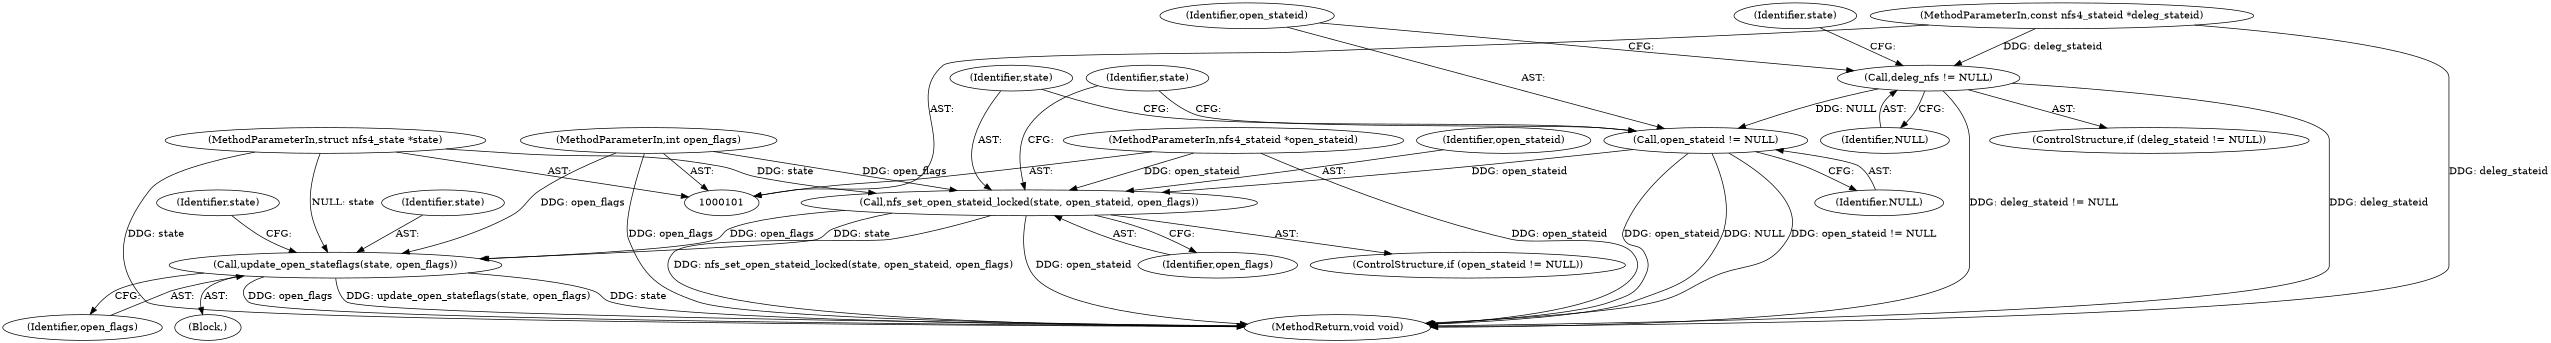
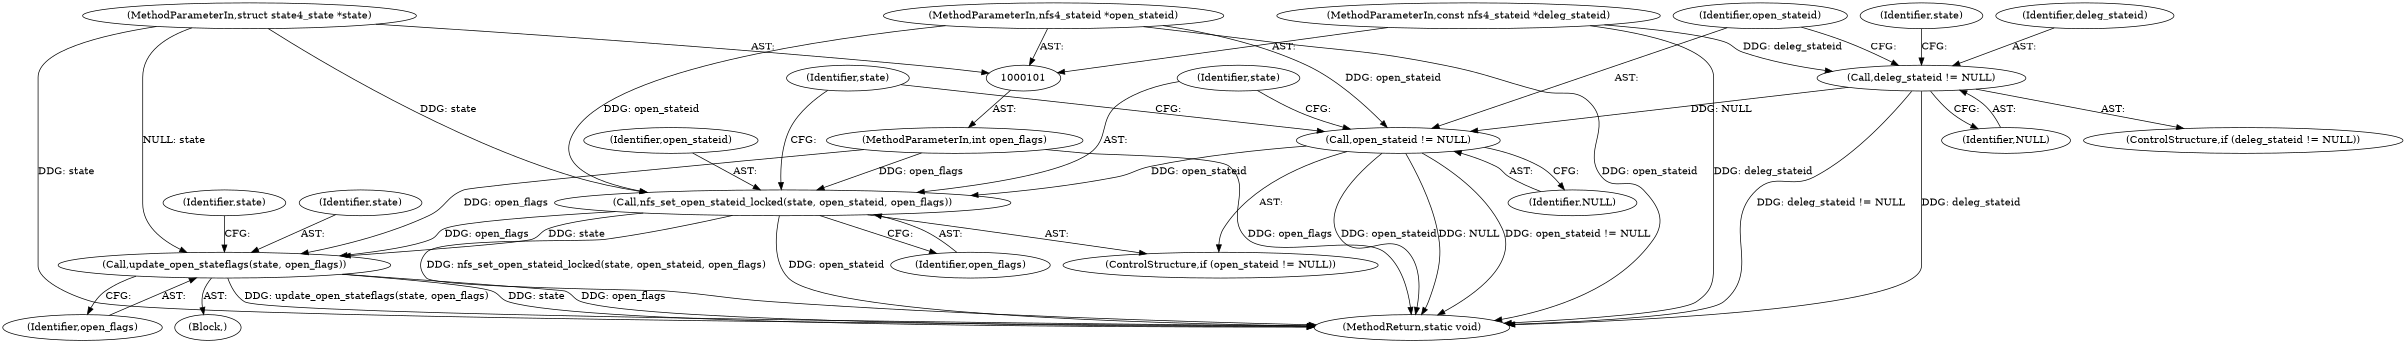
node "(Identifier,deleg_stateid)": added
edge "(MethodParameterIn,nfs4_stateid *open_stateid)" -> "(Call,open_stateid != NULL)": added, label "DDG: open_stateid"
node "(Call,deleg_nfs != NULL)": label "(Call,deleg_nfs != NULL)" -> "(Call,deleg_stateid != NULL)"
node "(MethodParameterIn,struct nfs4_state *state)": label "(MethodParameterIn,struct nfs4_state *state)" -> "(MethodParameterIn,struct state4_state *state)"
edge "(MethodParameterIn,int open_flags)" -> "1000101": reversed
edge "(Call,open_stateid != NULL)" -> "(ControlStructure,if (open_stateid != NULL))": added, label "AST:"
node "(MethodReturn,void void)": label "(MethodReturn,void void)" -> "(MethodReturn,static void)"
